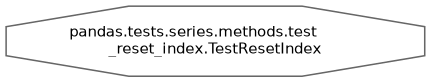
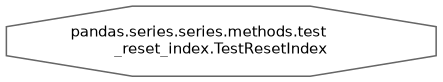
node "pandas.tests.series.methods.test _reset_index.TestResetIndex": label "pandas.tests.series.methods.test _reset_index.TestResetIndex" -> "pandas.series.series.methods.test _reset_index.TestResetIndex"
